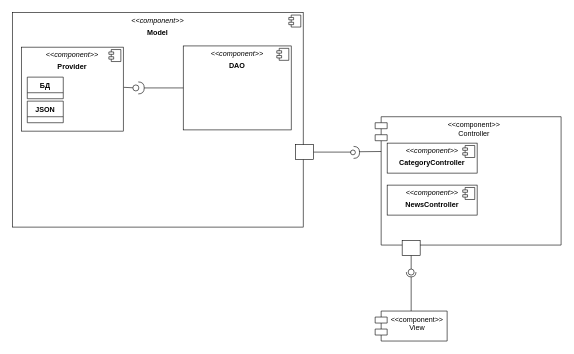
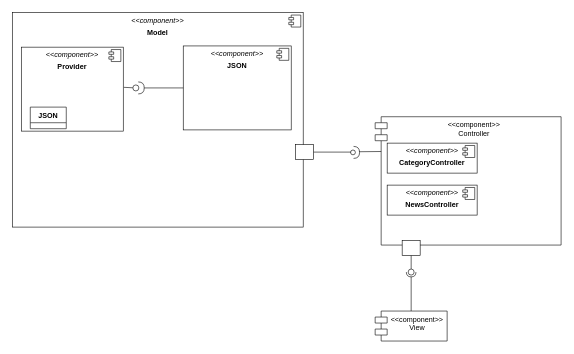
node "<<component>> DAO": label "<<component>> DAO" -> "<<component>> JSON"
node "БД": removed
node "JSON": moved (45, 112) -> (48, 118)
